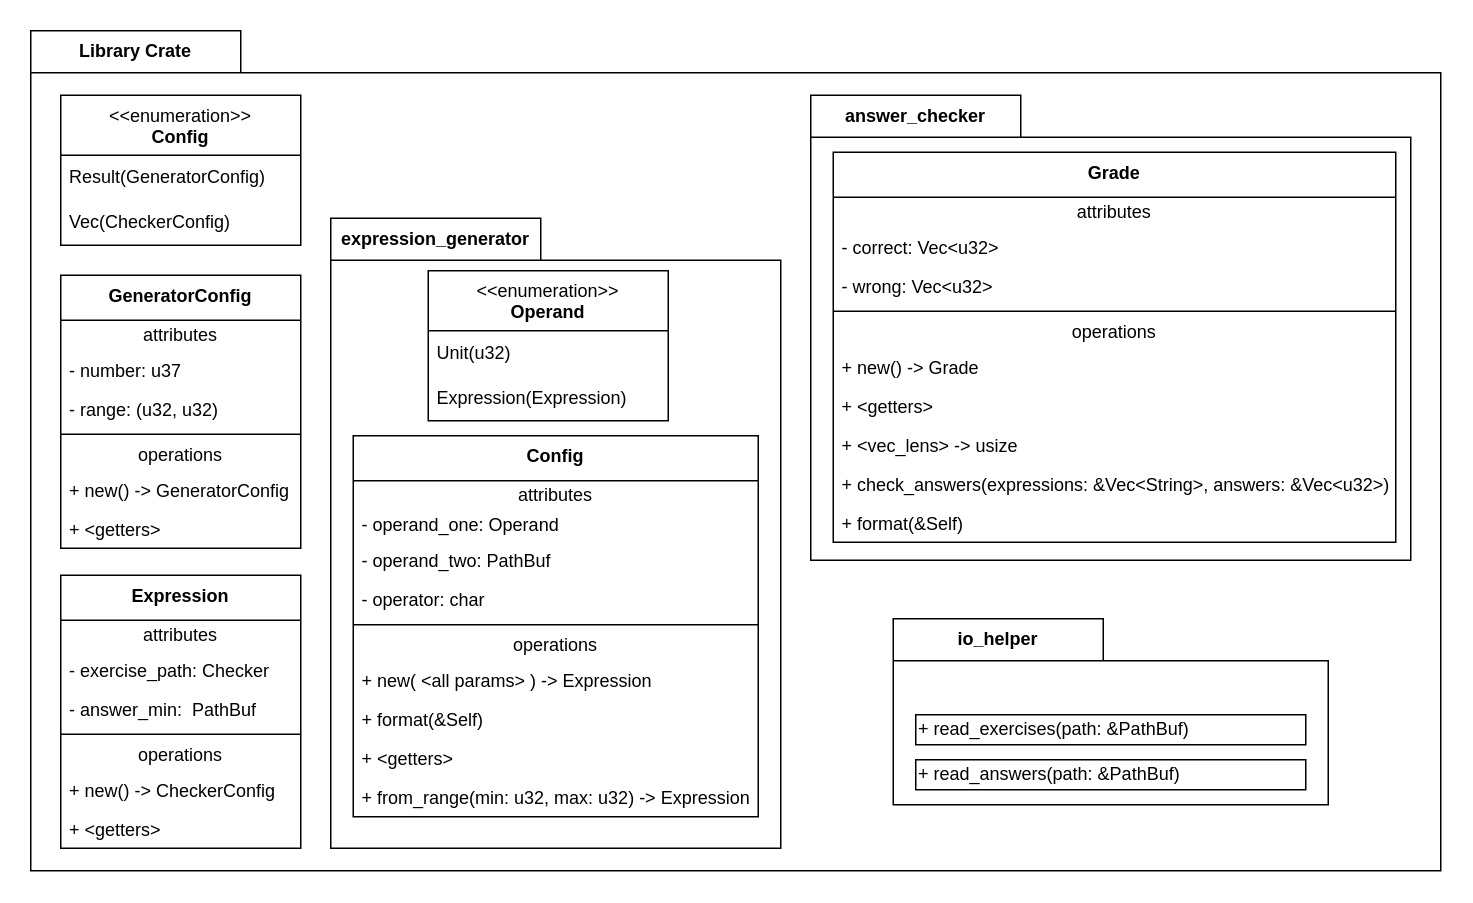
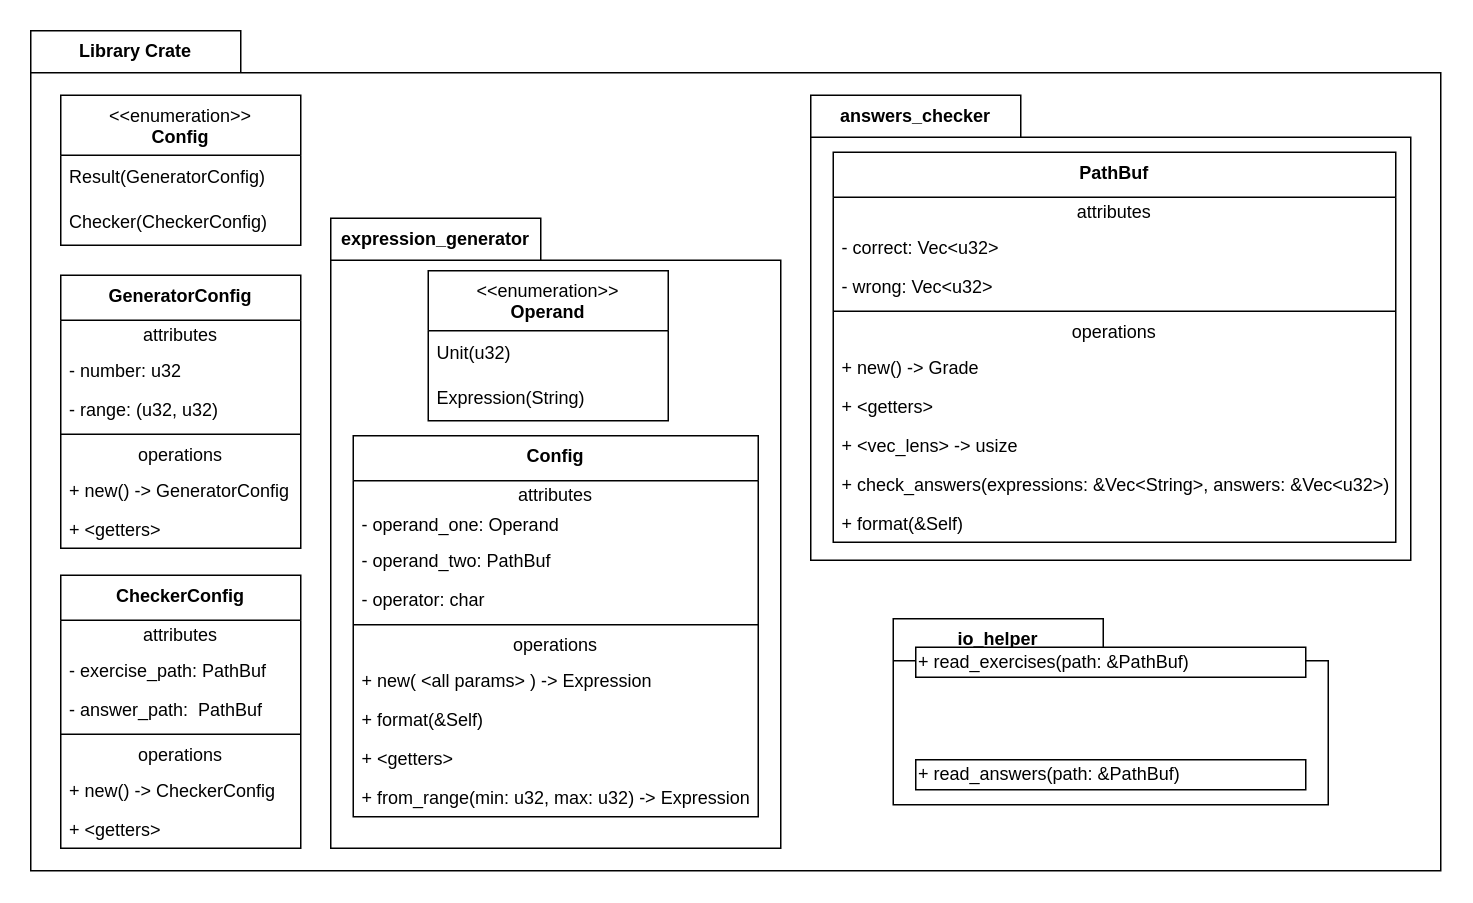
node "answer_checker": label "answer_checker" -> "answers_checker"
node "Grade": label "Grade" -> "PathBuf"
node "Vec(CheckerConfig)": label "Vec(CheckerConfig)" -> "Checker(CheckerConfig)"
node "- number: u37": label "- number: u37" -> "- number: u32"
node "Expression(Expression)": label "Expression(Expression)" -> "Expression(String)"
node "Expression": label "Expression" -> "CheckerConfig"
node "- exercise_path: Checker": label "- exercise_path: Checker" -> "- exercise_path: PathBuf"
node "- answer_min: PathBuf": label "- answer_min: PathBuf" -> "- answer_path: PathBuf"
node "+ read_exercises(path: &PathBuf)": moved (1111, 730) -> (1111, 662)
